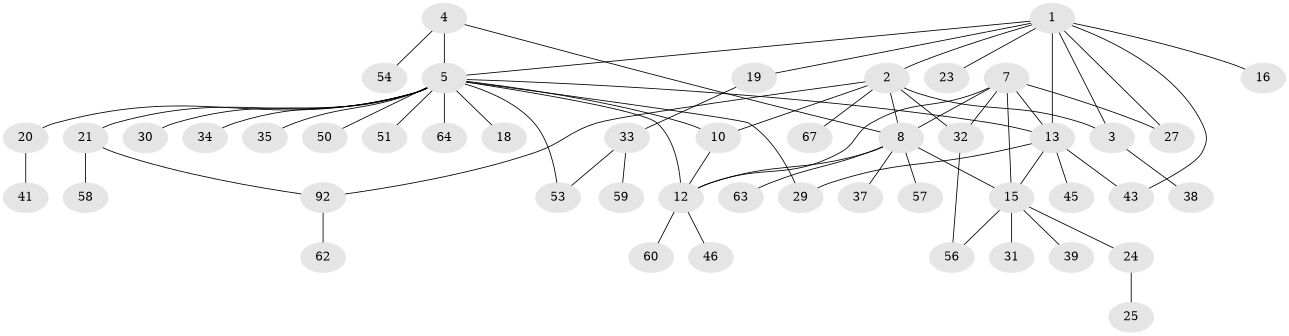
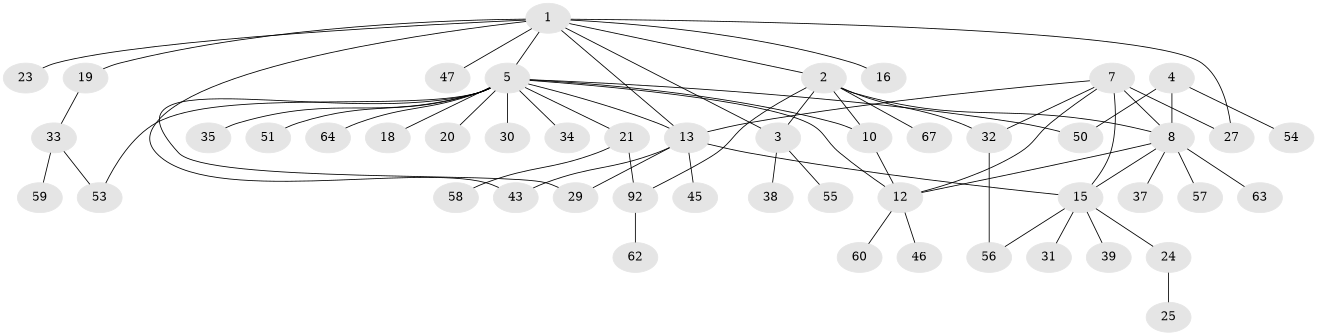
edge "4" -- "5": now "4" -- "50"
node "47": added
node "41": removed
node "55": added
